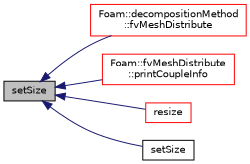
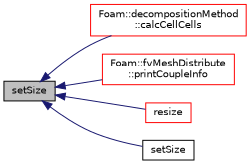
node "Foam::decompositionMethod ::fvMeshDistribute": label "Foam::decompositionMethod ::fvMeshDistribute" -> "Foam::decompositionMethod ::calcCellCells"
